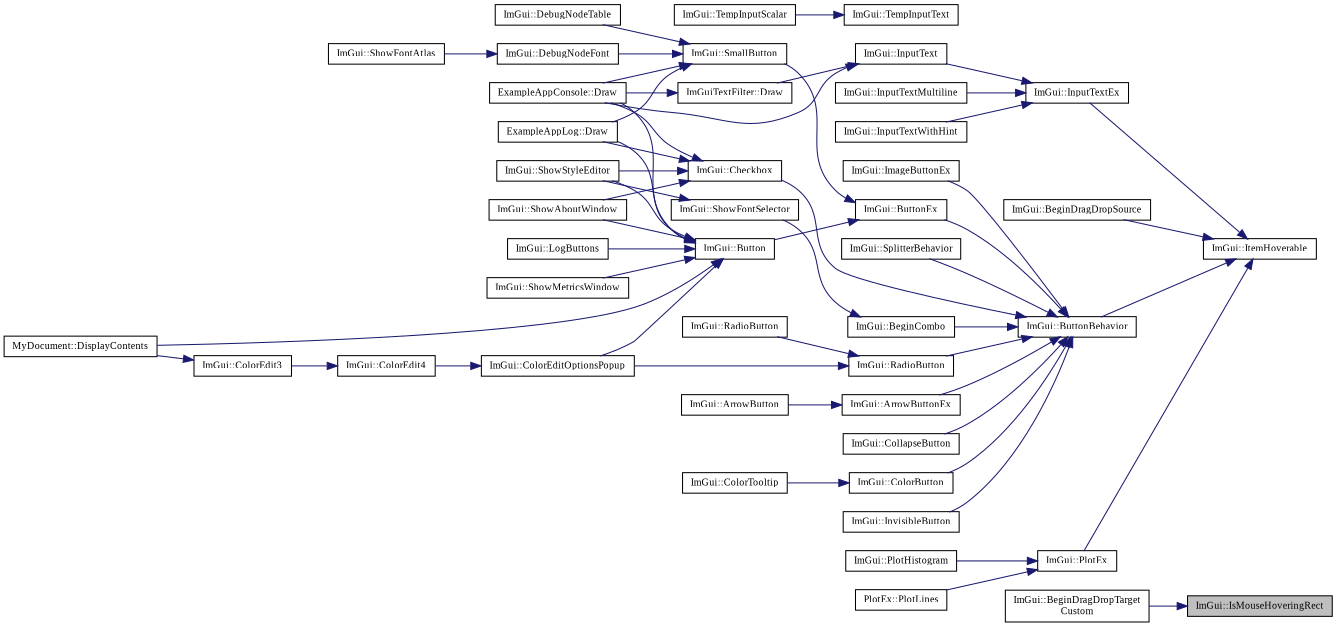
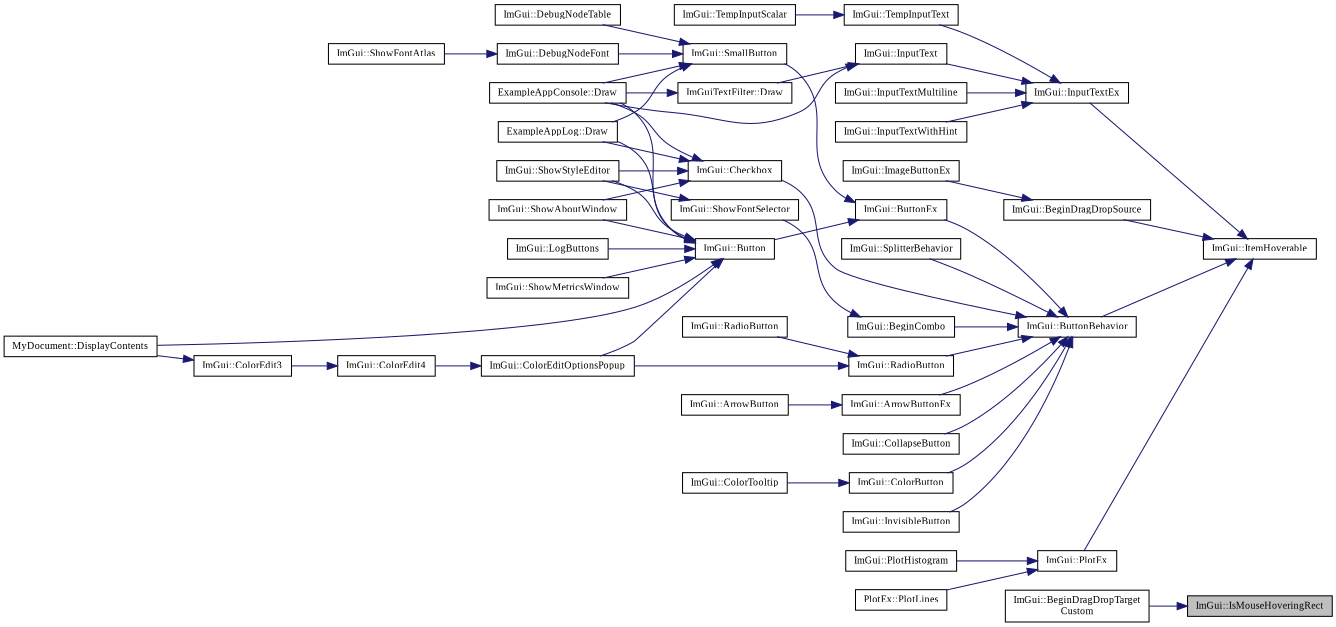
edge "ImGui::TempInputText" -> "ImGui::InputTextEx": added
edge "ImGui::ImageButtonEx" -> "ImGui::ButtonBehavior": now "ImGui::ImageButtonEx" -> "ImGui::BeginDragDropSource"
